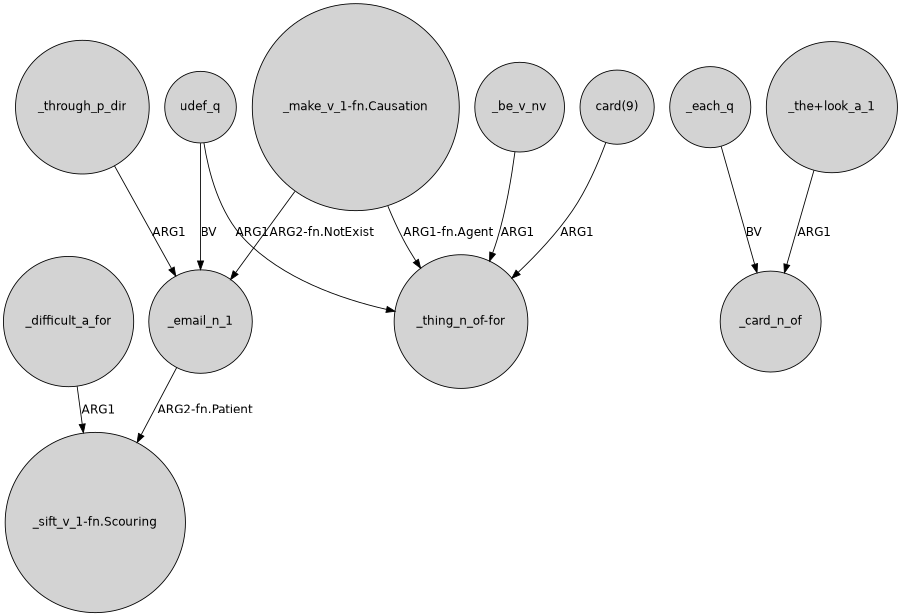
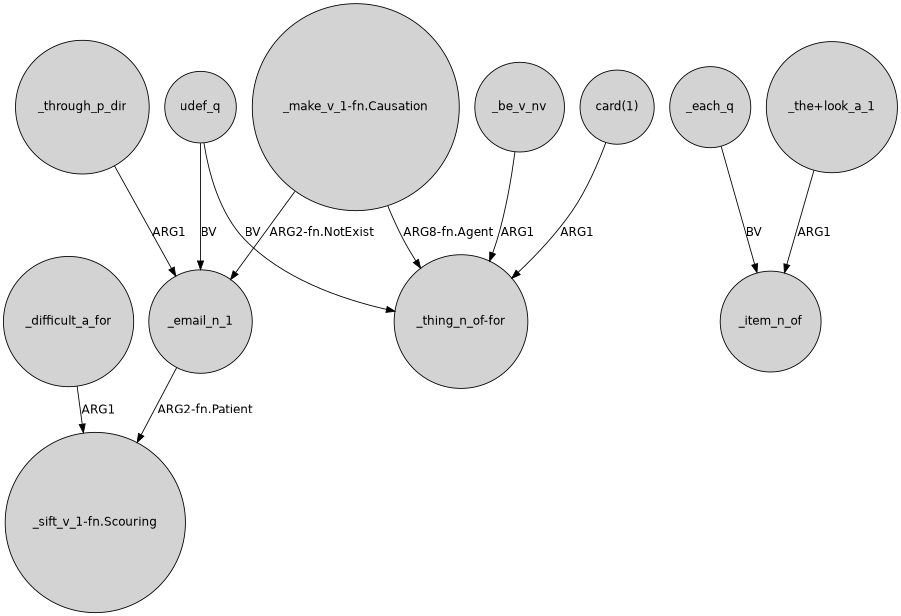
node "card(9)": label "card(9)" -> "card(1)"
edge "udef_q" -> "_thing_n_of-for": label "ARG1" -> "BV"
edge "_make_v_1-fn.Causation" -> "_thing_n_of-for": label "ARG1-fn.Agent" -> "ARG8-fn.Agent"
node "_card_n_of": label "_card_n_of" -> "_item_n_of"
